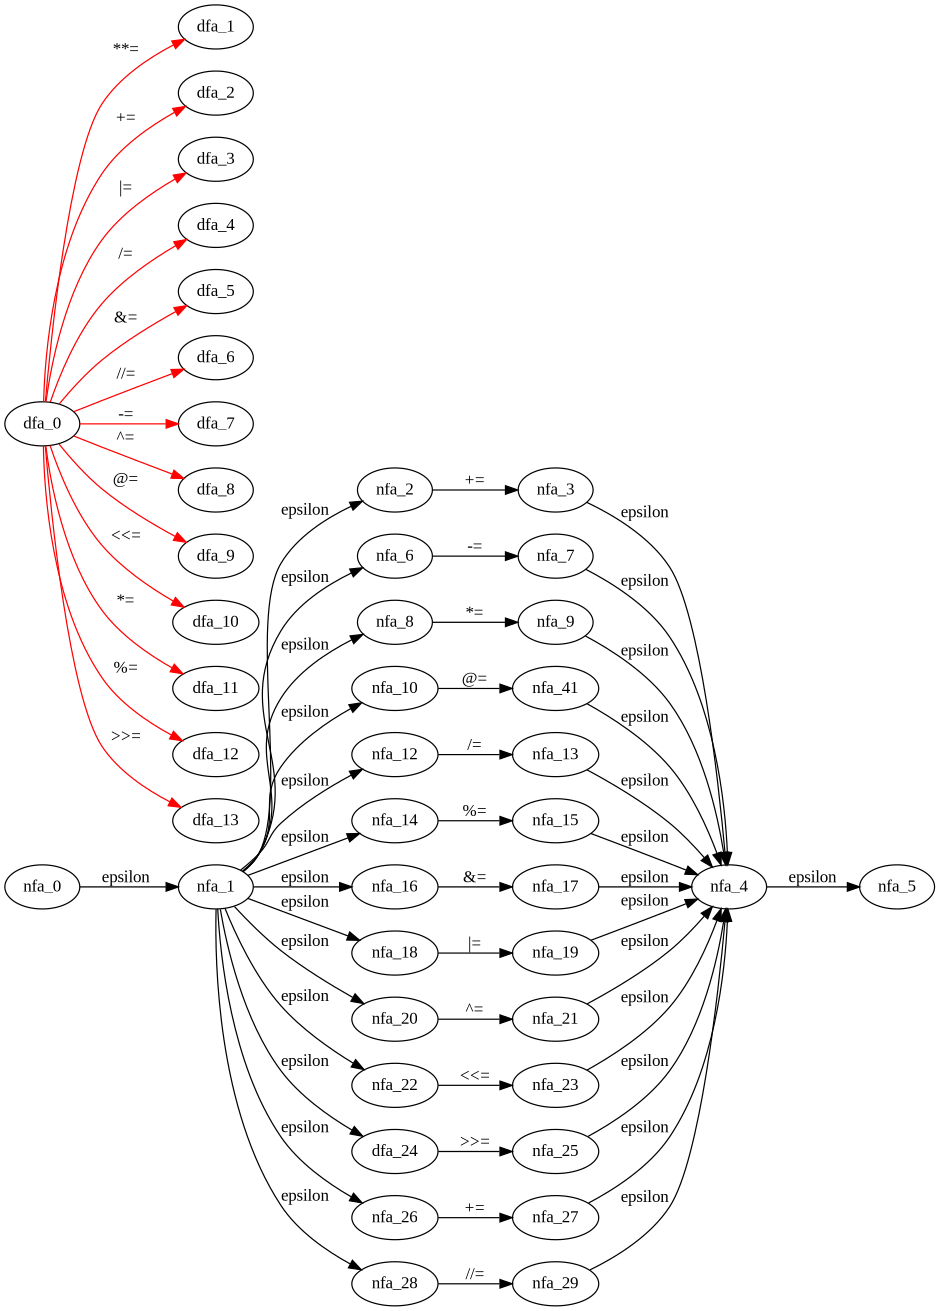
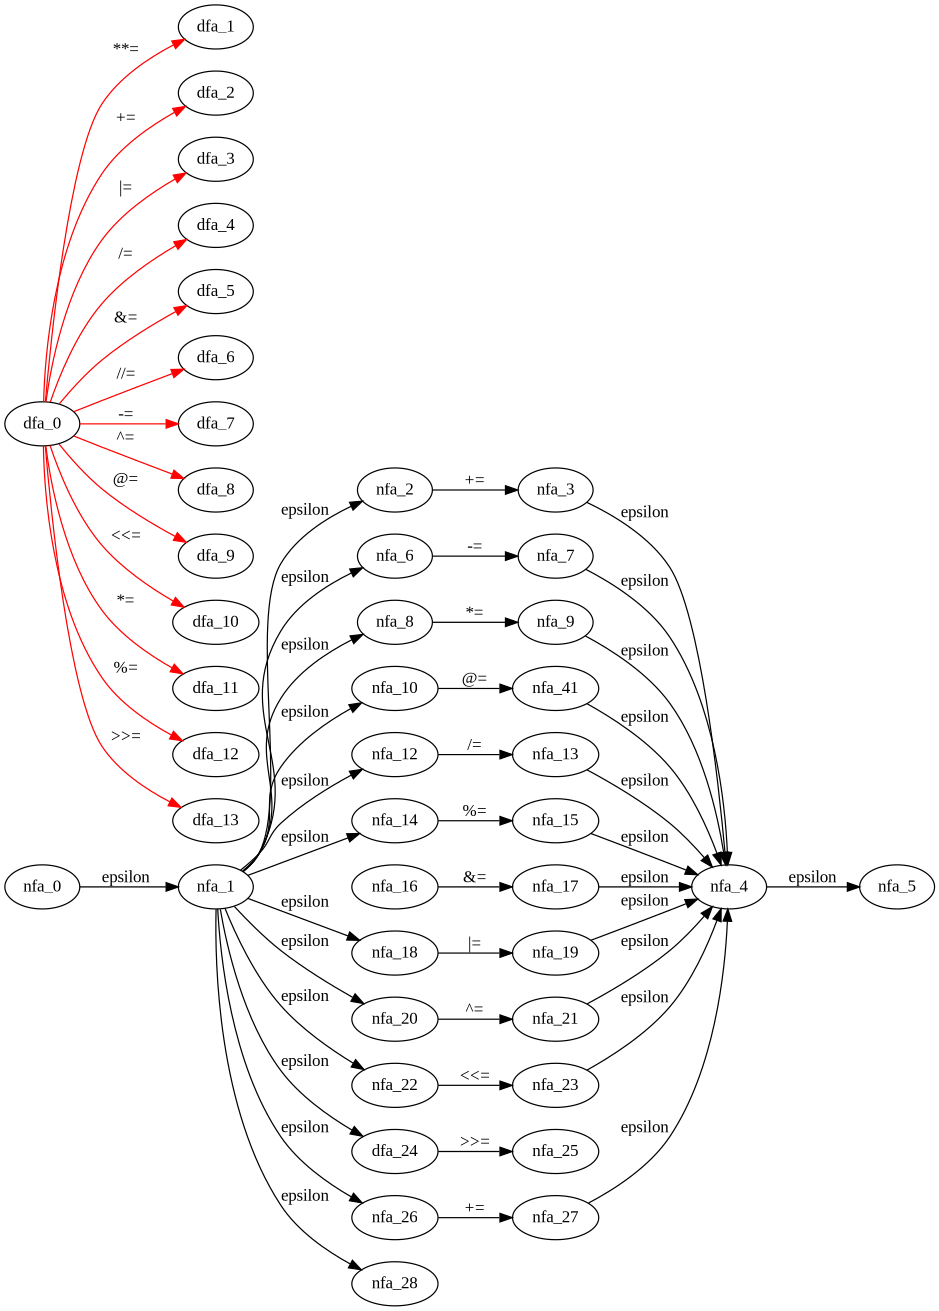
edge "nfa_1" -> "nfa_16": removed, label "epsilon"
edge "nfa_25" -> "nfa_4": removed, label "epsilon"
node "nfa_29": removed
